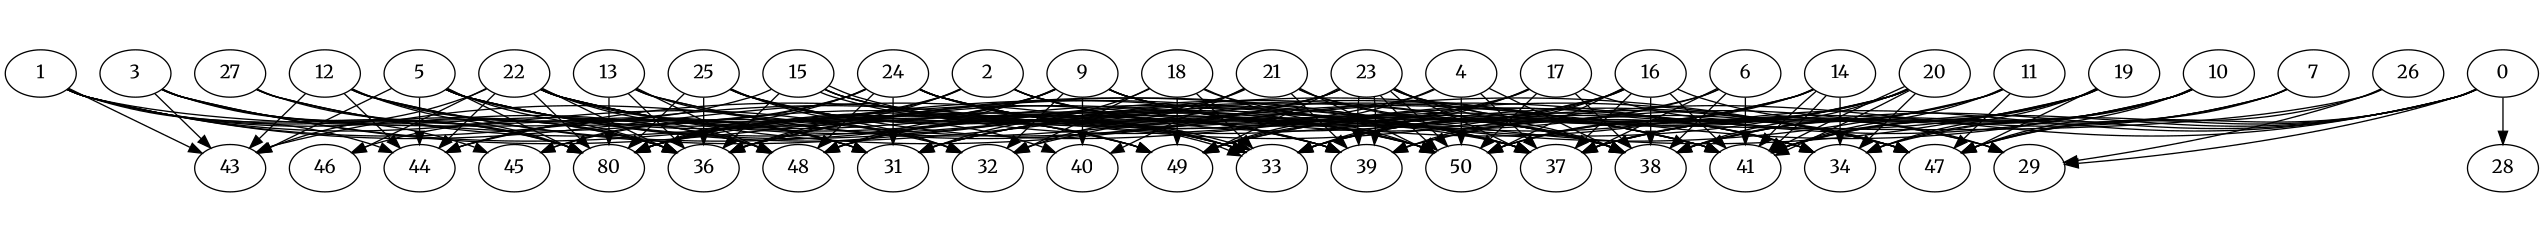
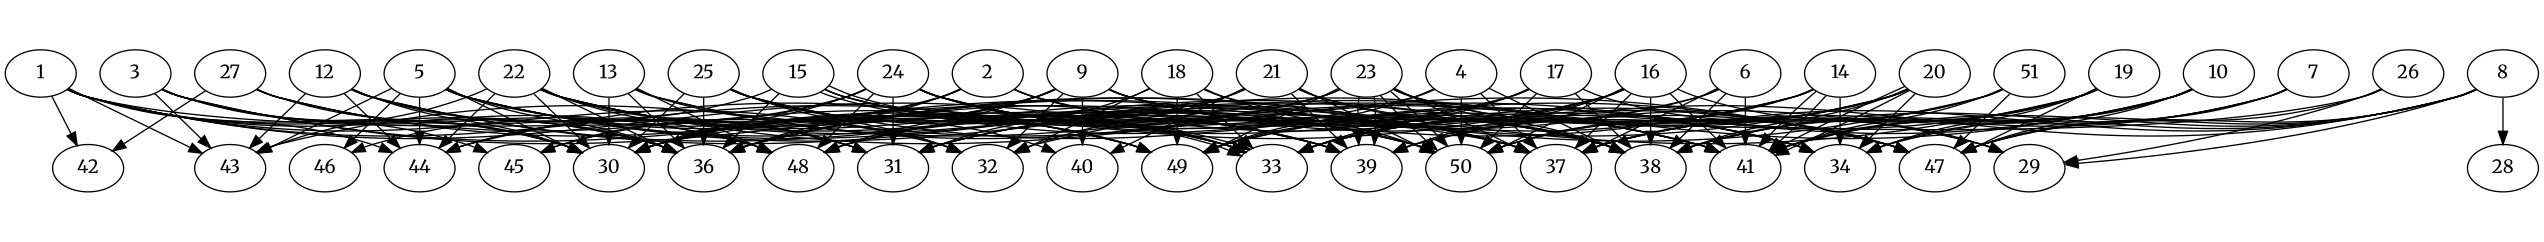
node "11": label "11" -> "51"
node "0": label "0" -> "8"
edge "22" -> "46": now "5" -> "46"
edge "2" -> "37": removed
node "42": added
node "80": label "80" -> "30"
